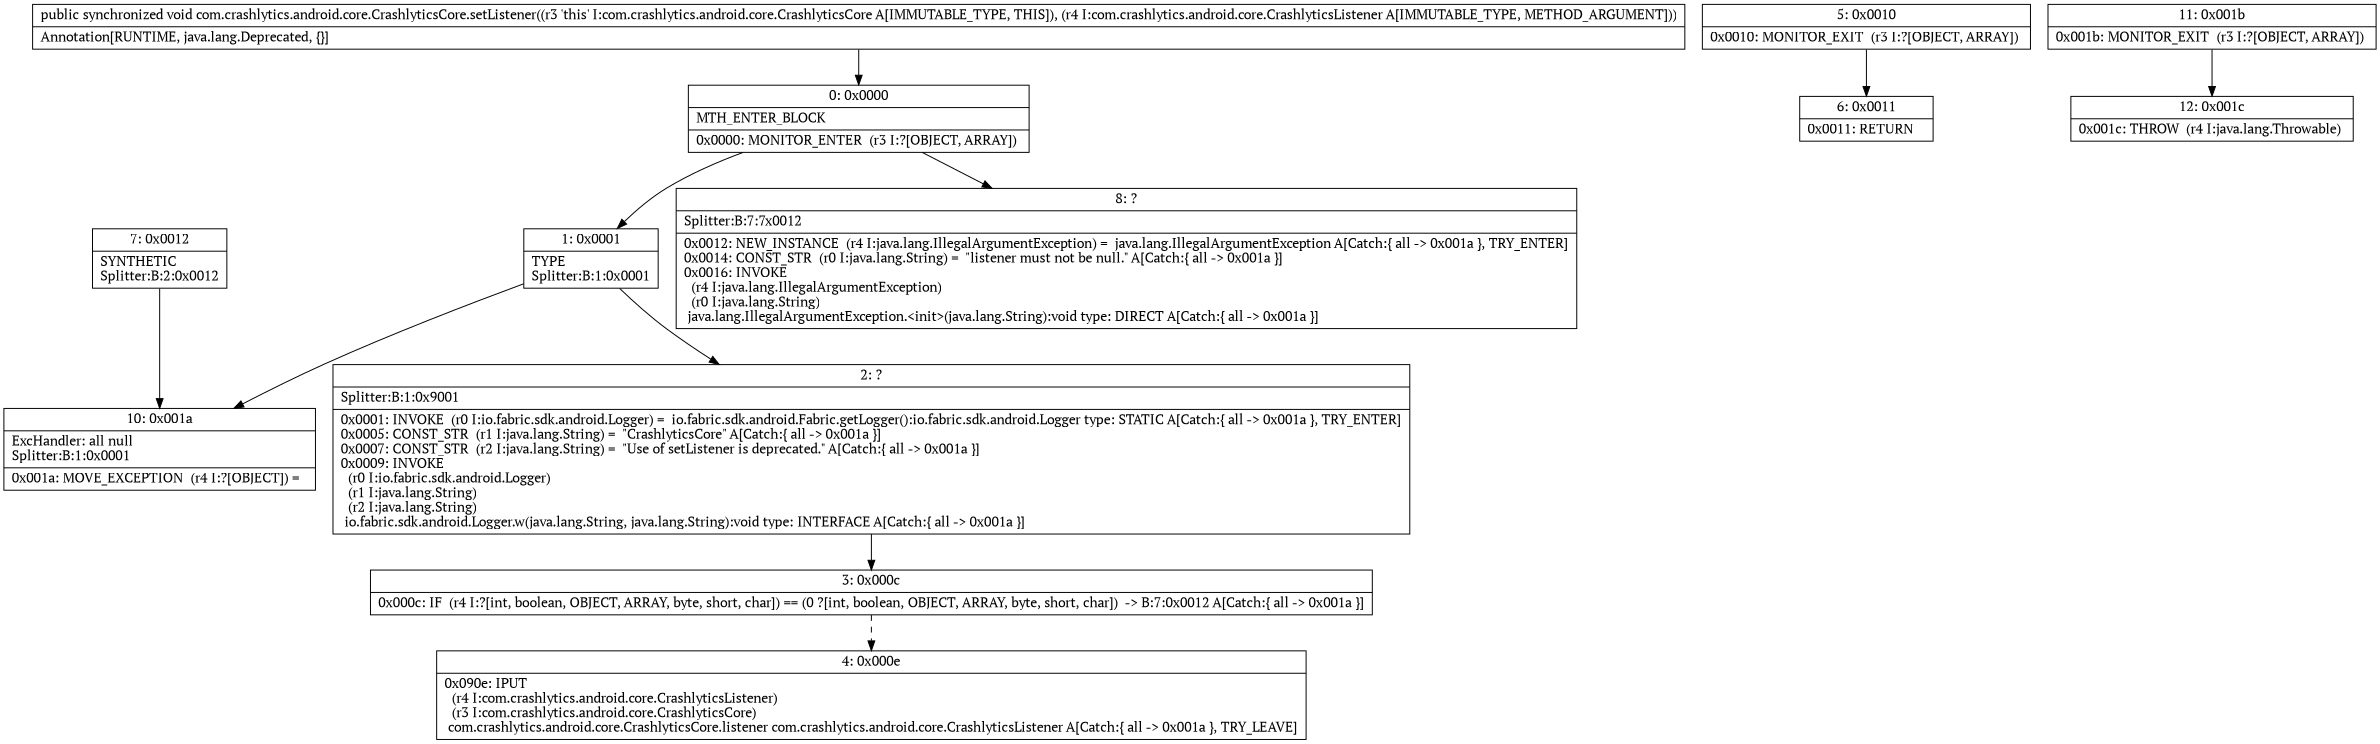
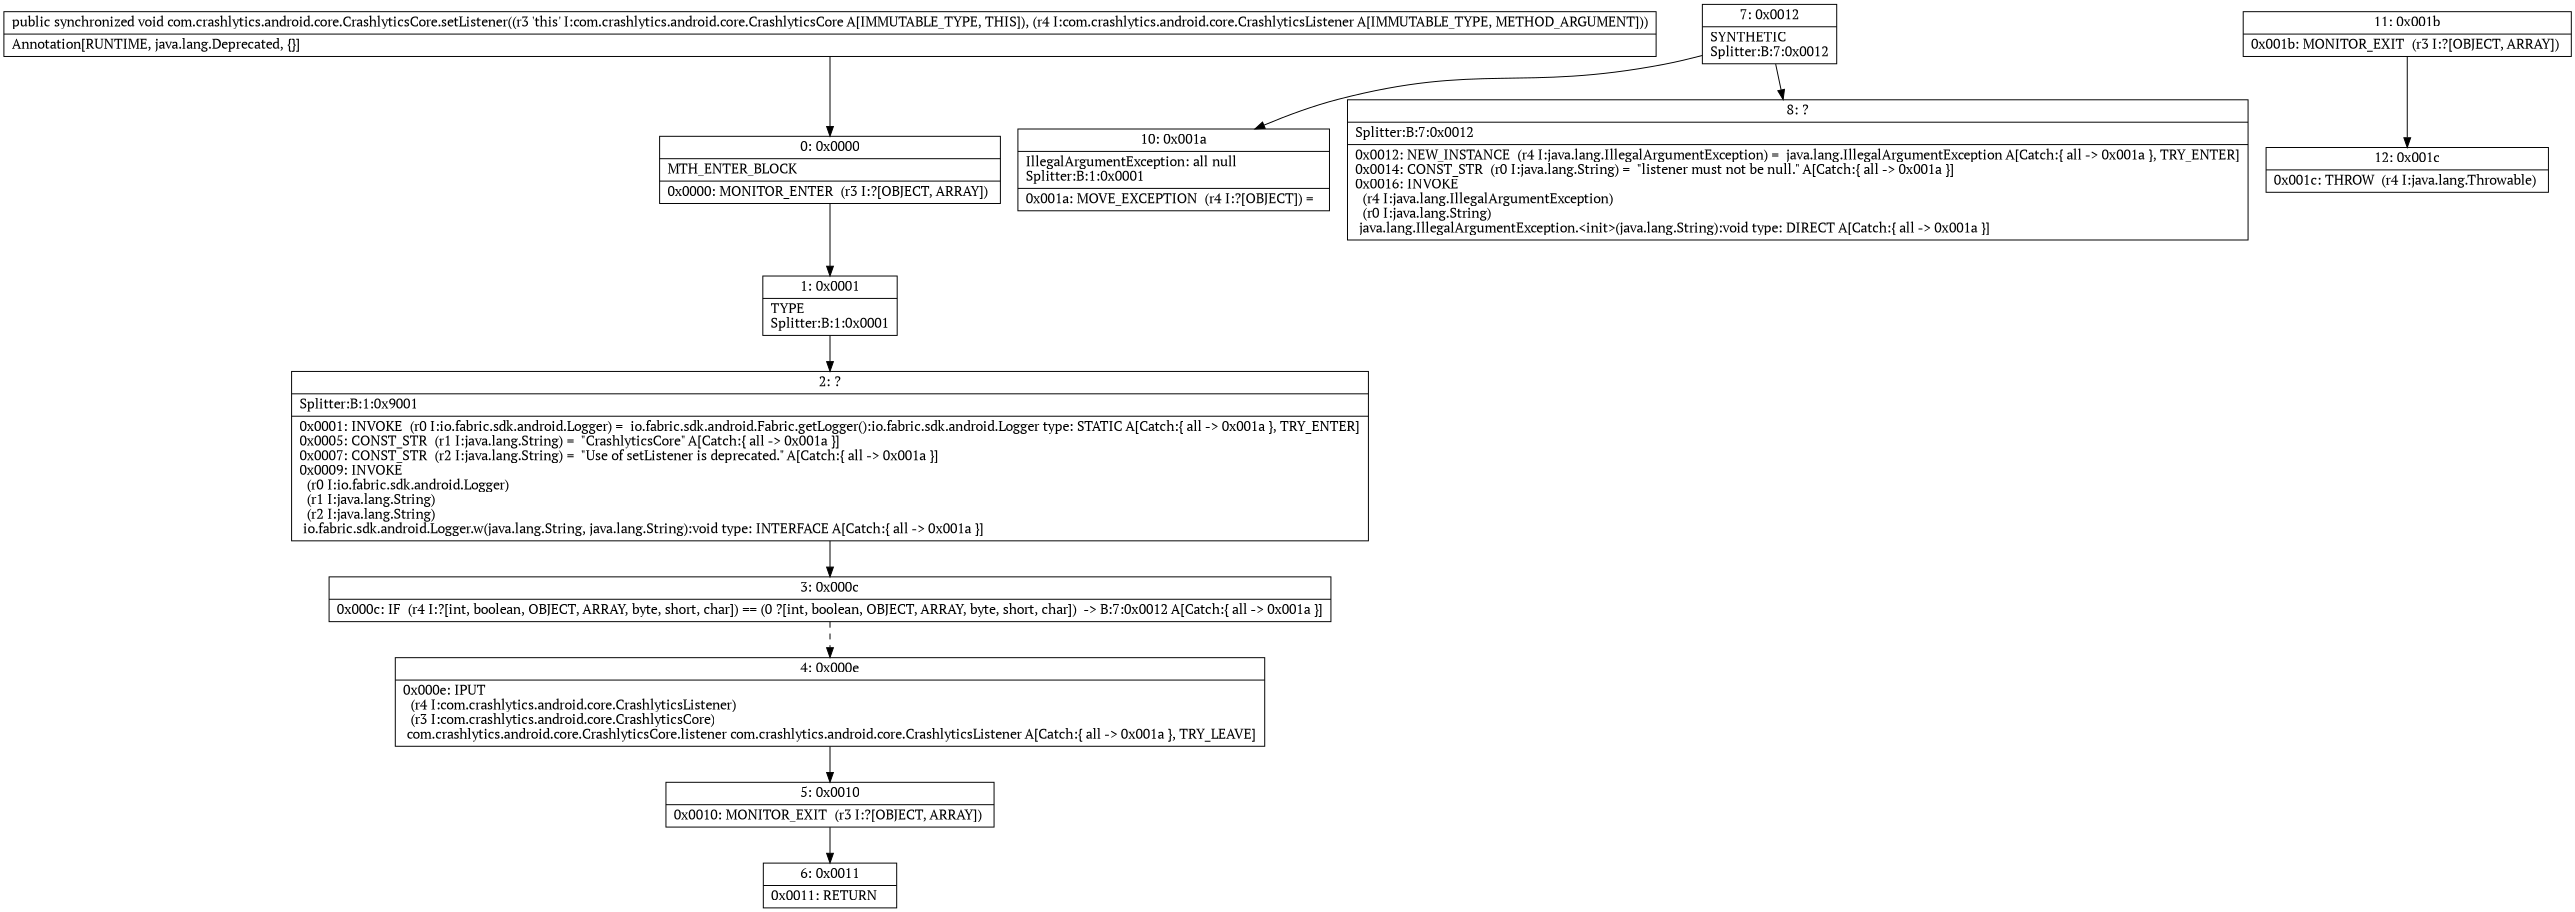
edge "0: 0x0000" -> "8: ?": now "7: 0x0012" -> "8: ?"
node "8: ?": text "Splitter:B:7:7x0012" -> "Splitter:B:7:0x0012"
node "7: 0x0012": text "Splitter:B:2:0x0012" -> "Splitter:B:7:0x0012"
edge "1: 0x0001" -> "10: 0x001a": removed
node "10: 0x001a": text "ExcHandler: all null" -> "IllegalArgumentException: all null"
node "4: 0x000e": text "0x090e: IPUT" -> "0x000e: IPUT"
edge "4: 0x000e" -> "5: 0x0010": added
